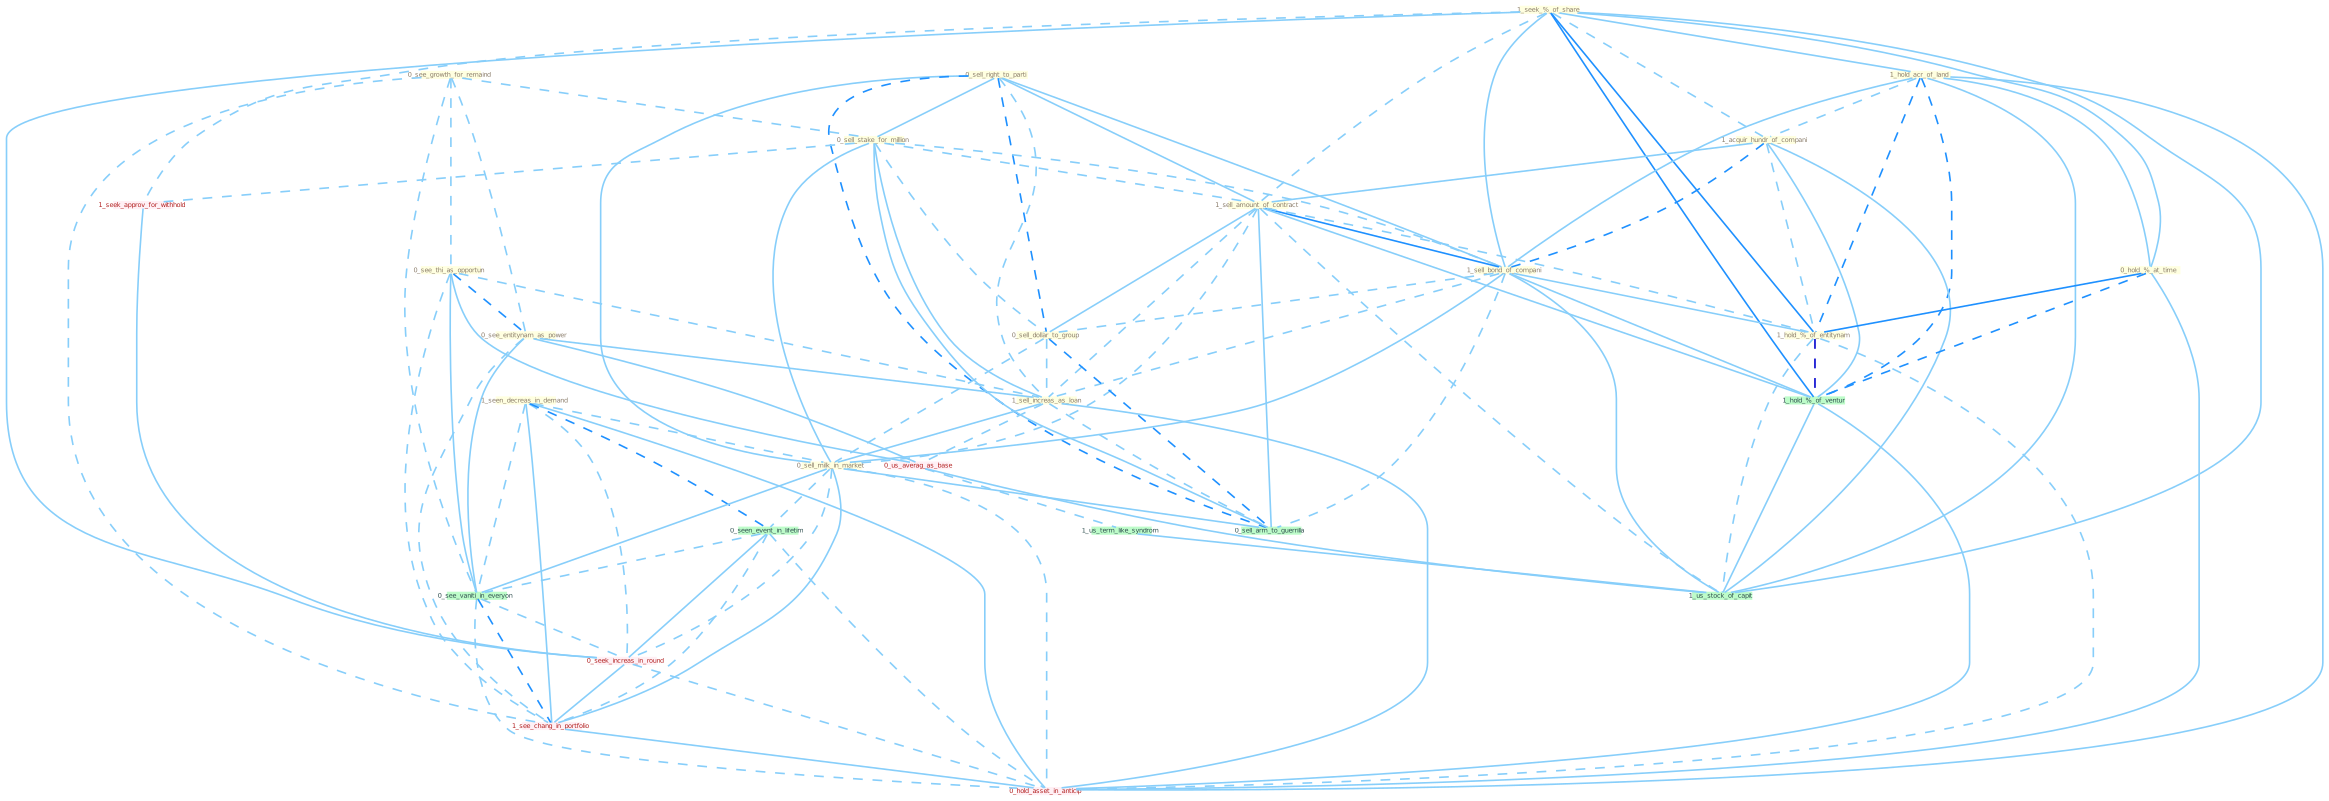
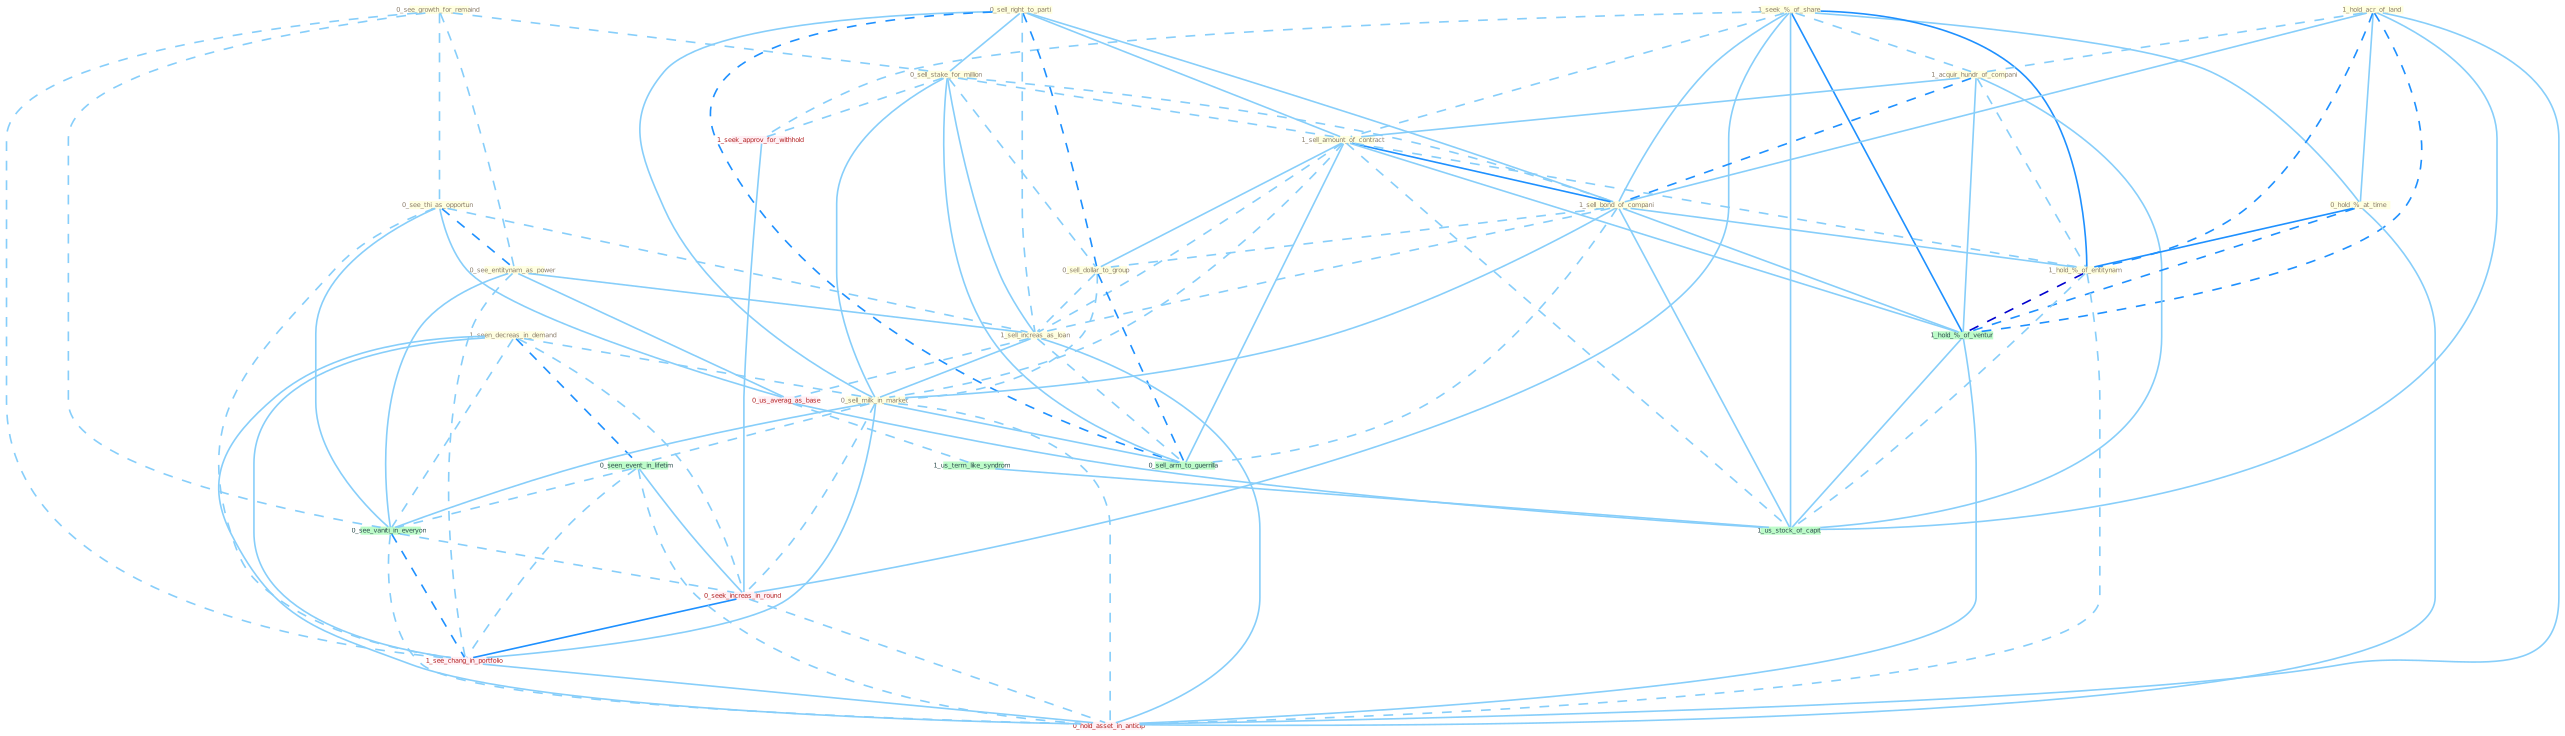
edge "1_seek_%_of_share" -- "1_hold_acr_of_land": removed
edge "0_seek_increas_in_round" -- "1_see_chang_in_portfolio": color #87cefa -> #1e90ff
